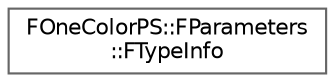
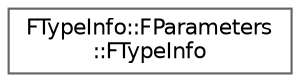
node "FOneColorPS::FParameters ::FTypeInfo": label "FOneColorPS::FParameters ::FTypeInfo" -> "FTypeInfo::FParameters ::FTypeInfo"
